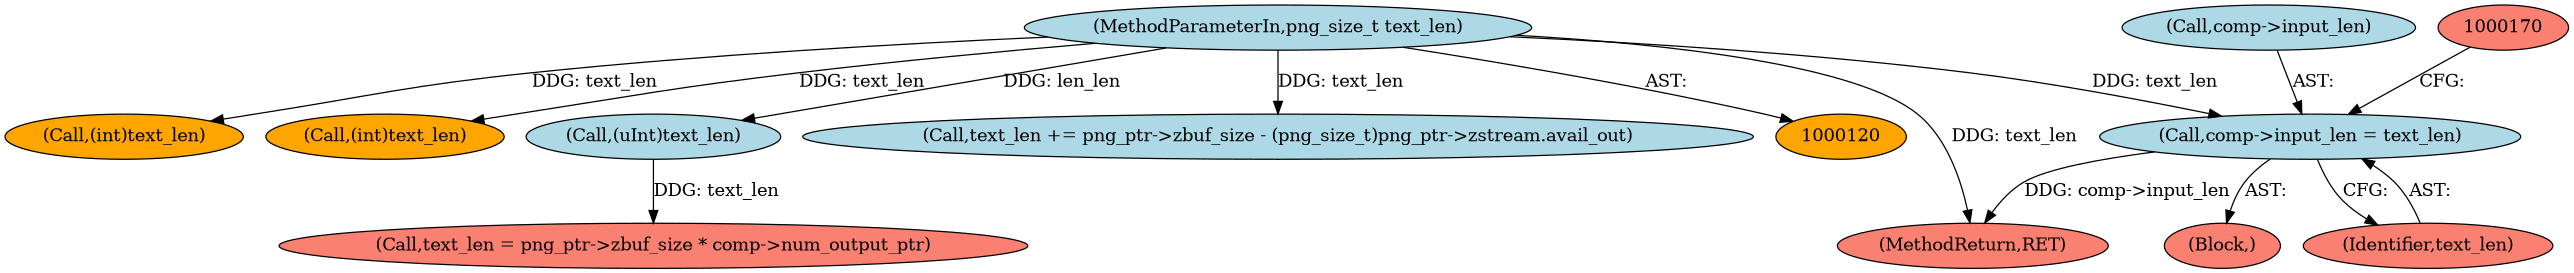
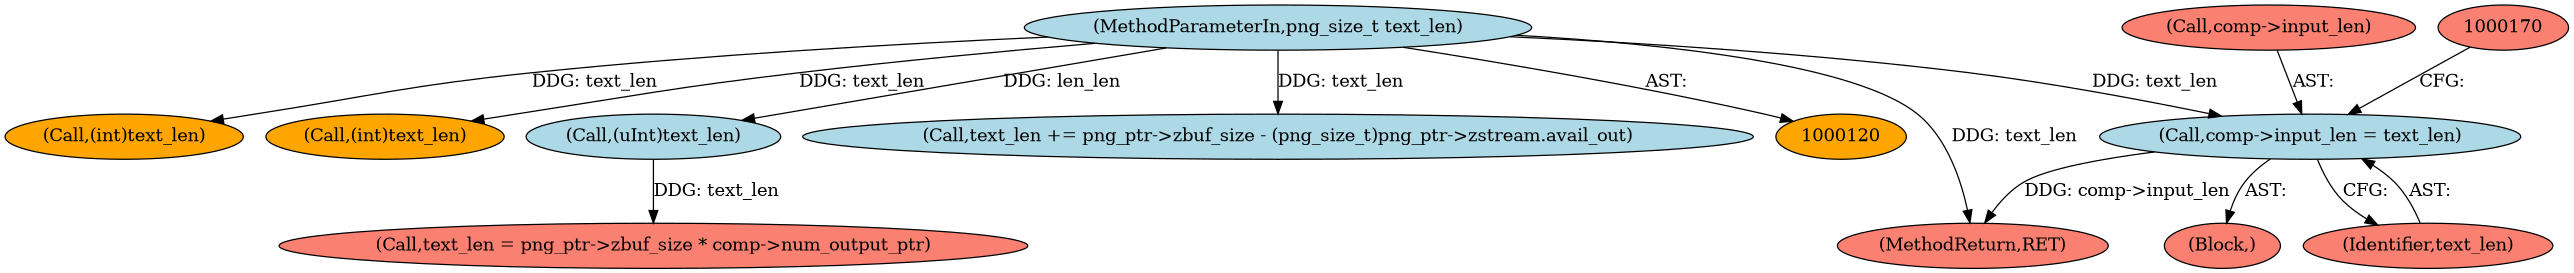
node "(Call,comp->input_len)": fillcolor lightblue -> salmon
